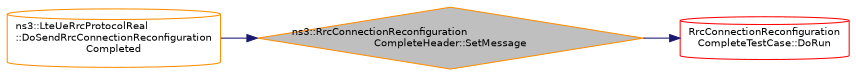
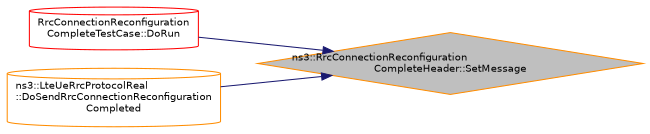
edge "ns3::RrcConnectionReconfiguration CompleteHeader::SetMessage" -> "RrcConnectionReconfiguration CompleteTestCase::DoRun": reversed
